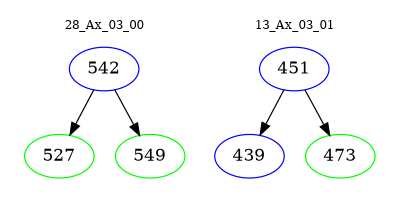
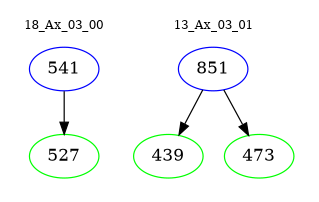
cluster "28_Ax_03_00": label "28_Ax_03_00" -> "18_Ax_03_00"
node "542": label "542" -> "541"
node "451": label "451" -> "851"
node "549": removed
node "439": color blue -> green
